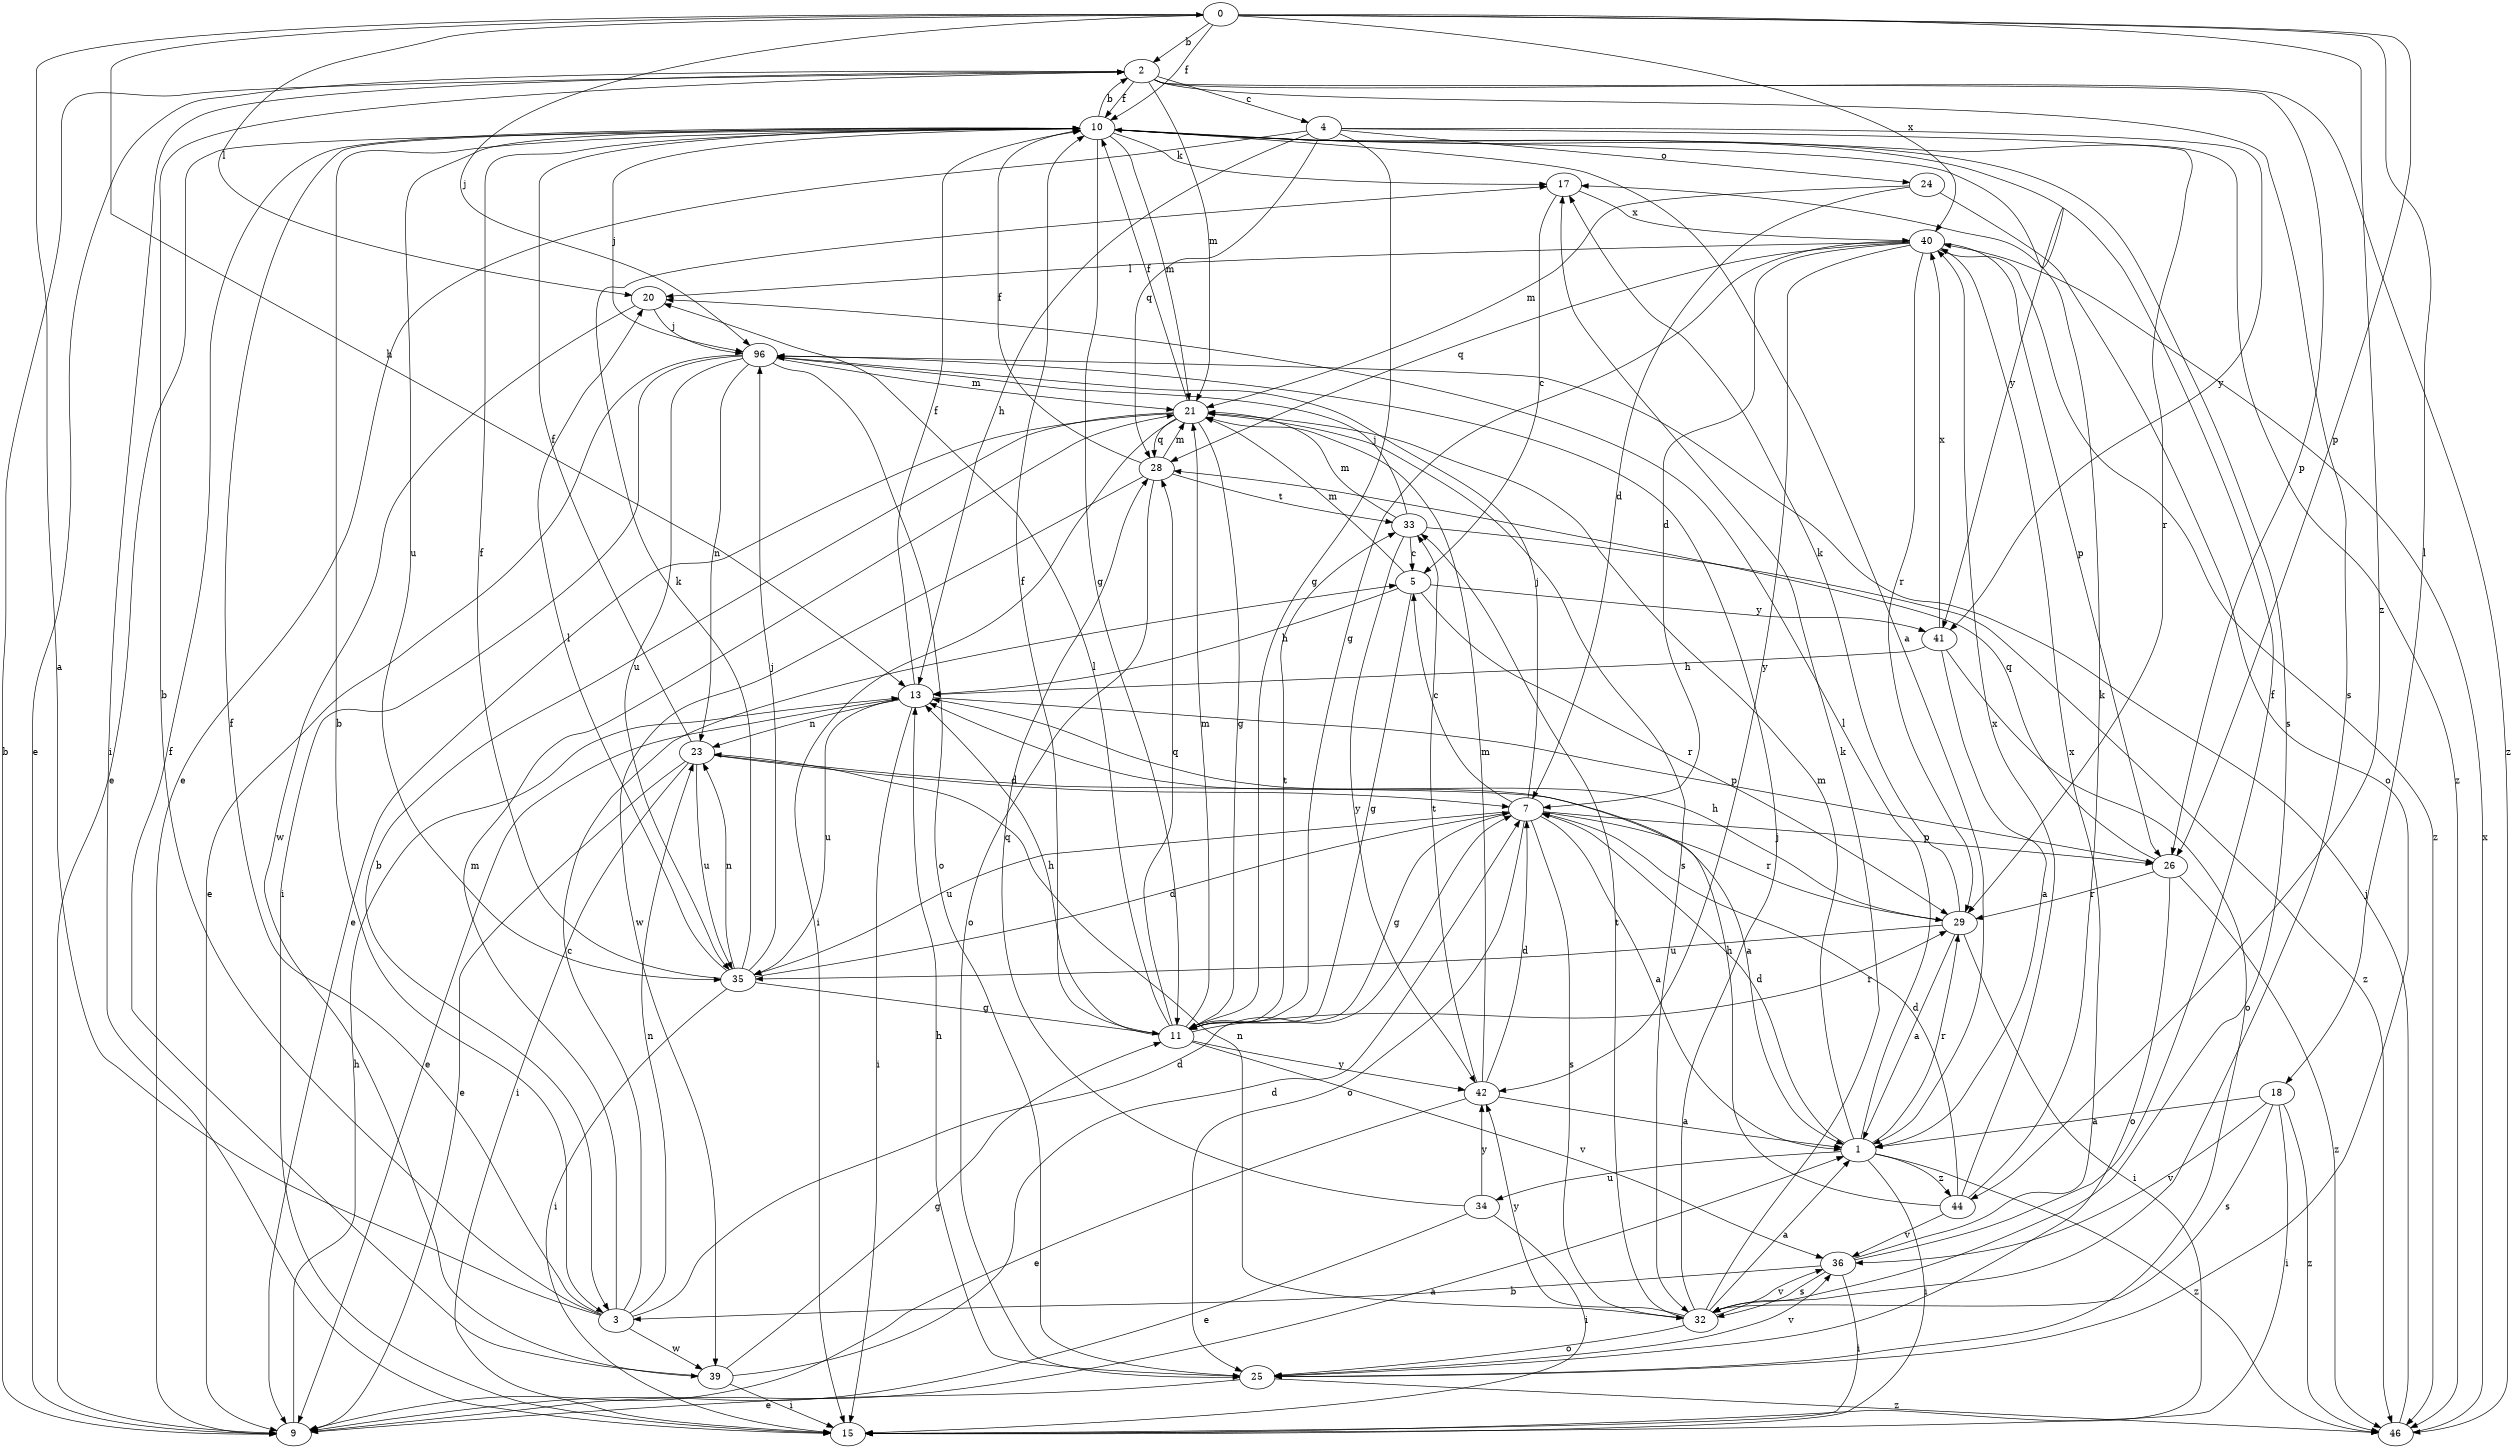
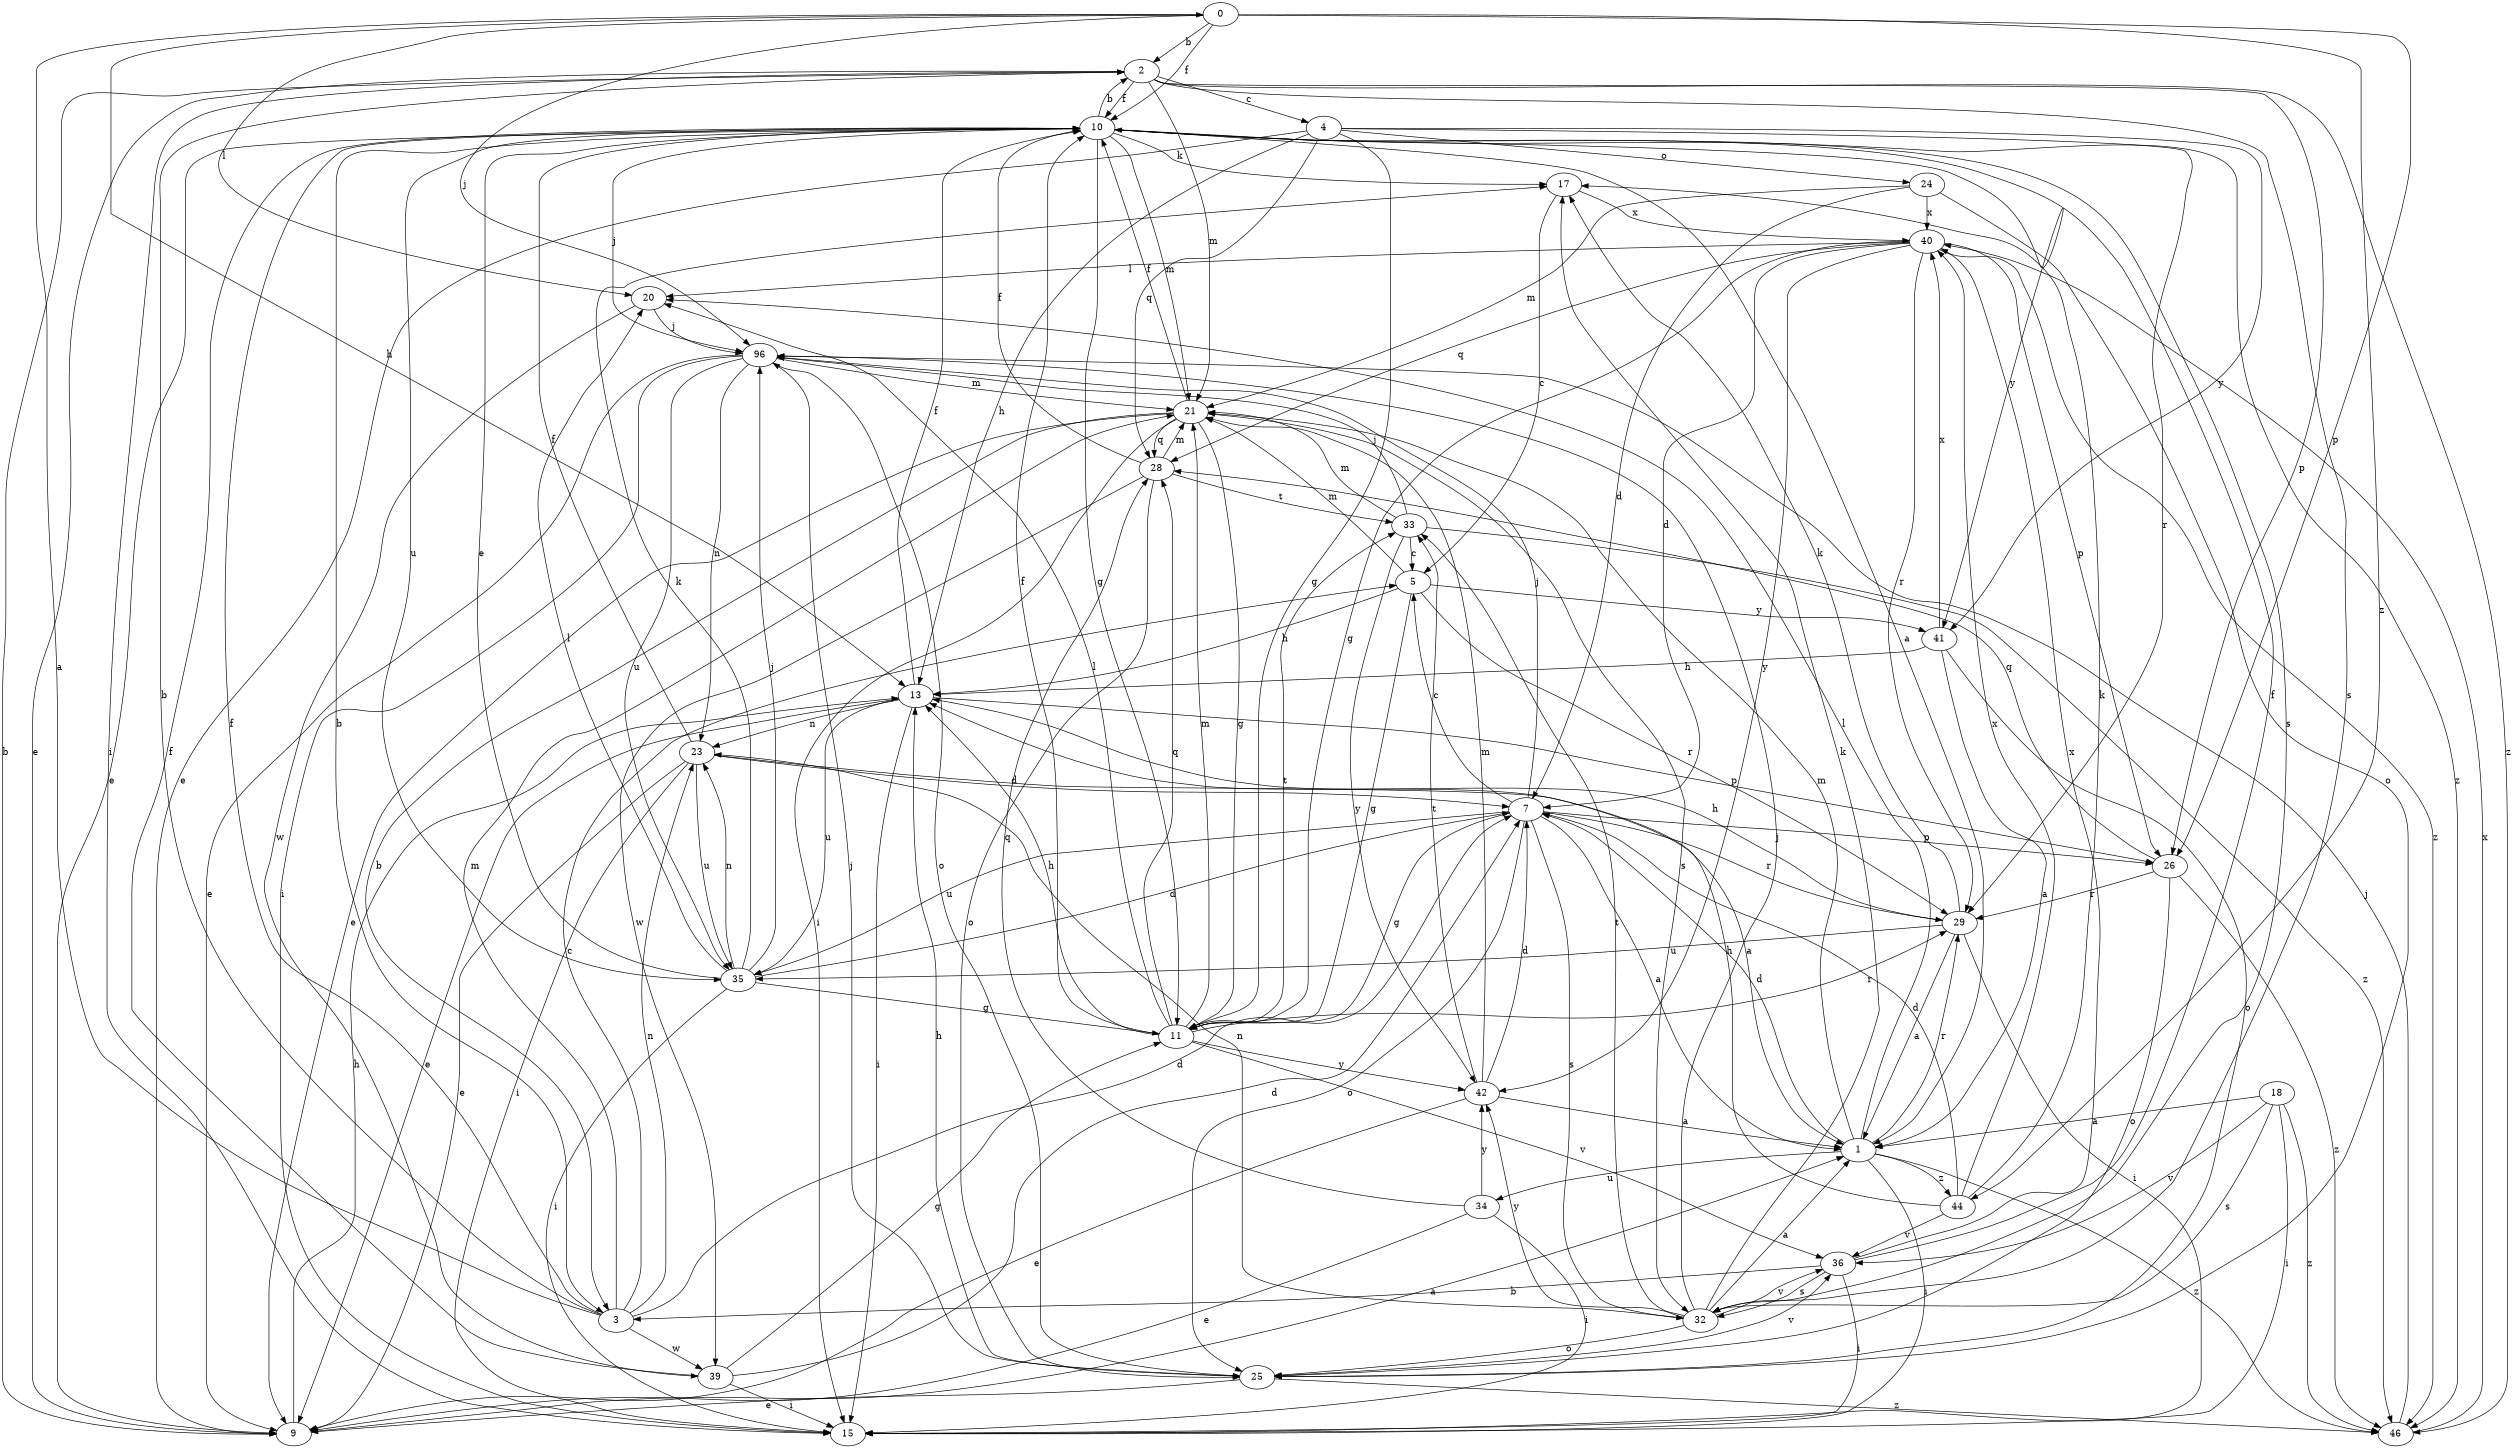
edge "0" -> "40": now "24" -> "40"
edge "0" -> "18": removed, label "l"
edge "35" -> "10": label "f" -> "e"
edge "25" -> "96": added, label "j"
